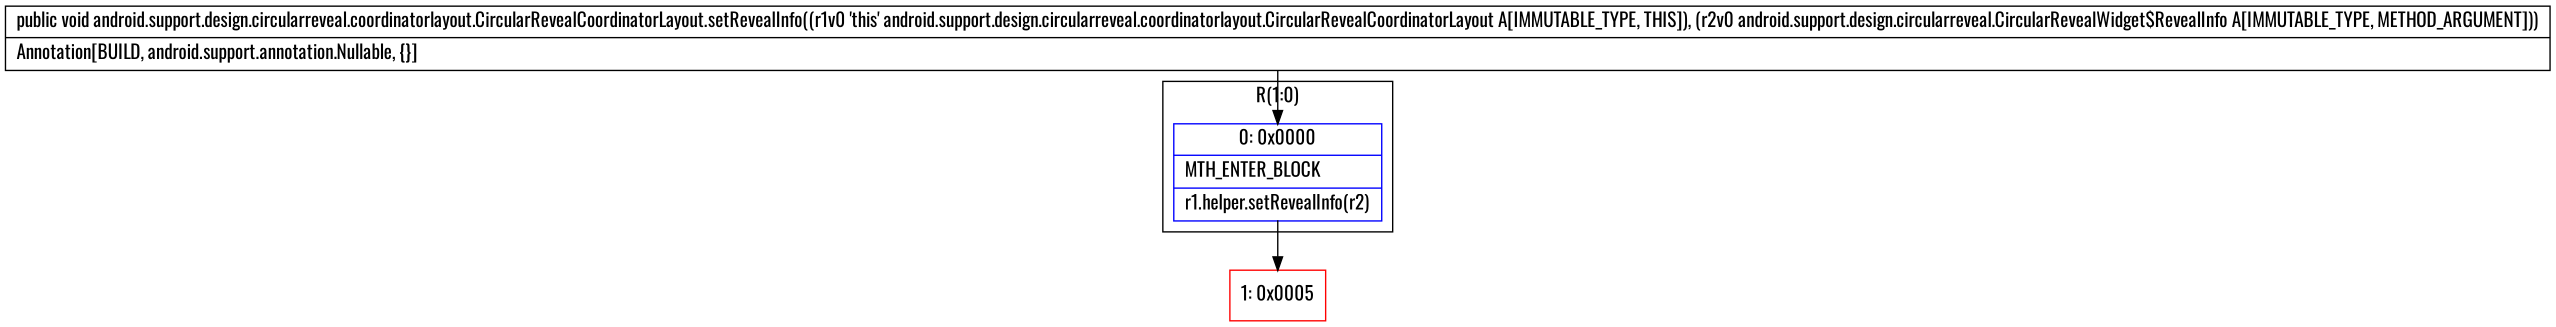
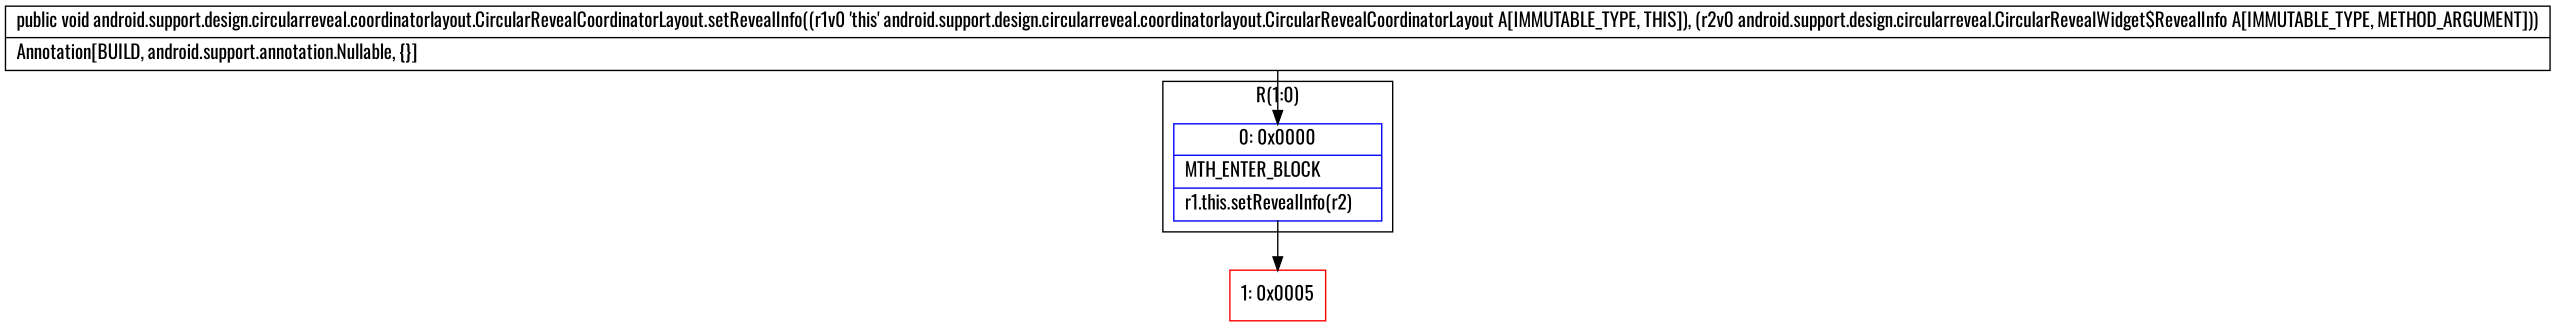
node "0: 0x0000": text "r1.helper.setRevealInfo(r2)" -> "r1.this.setRevealInfo(r2)"
